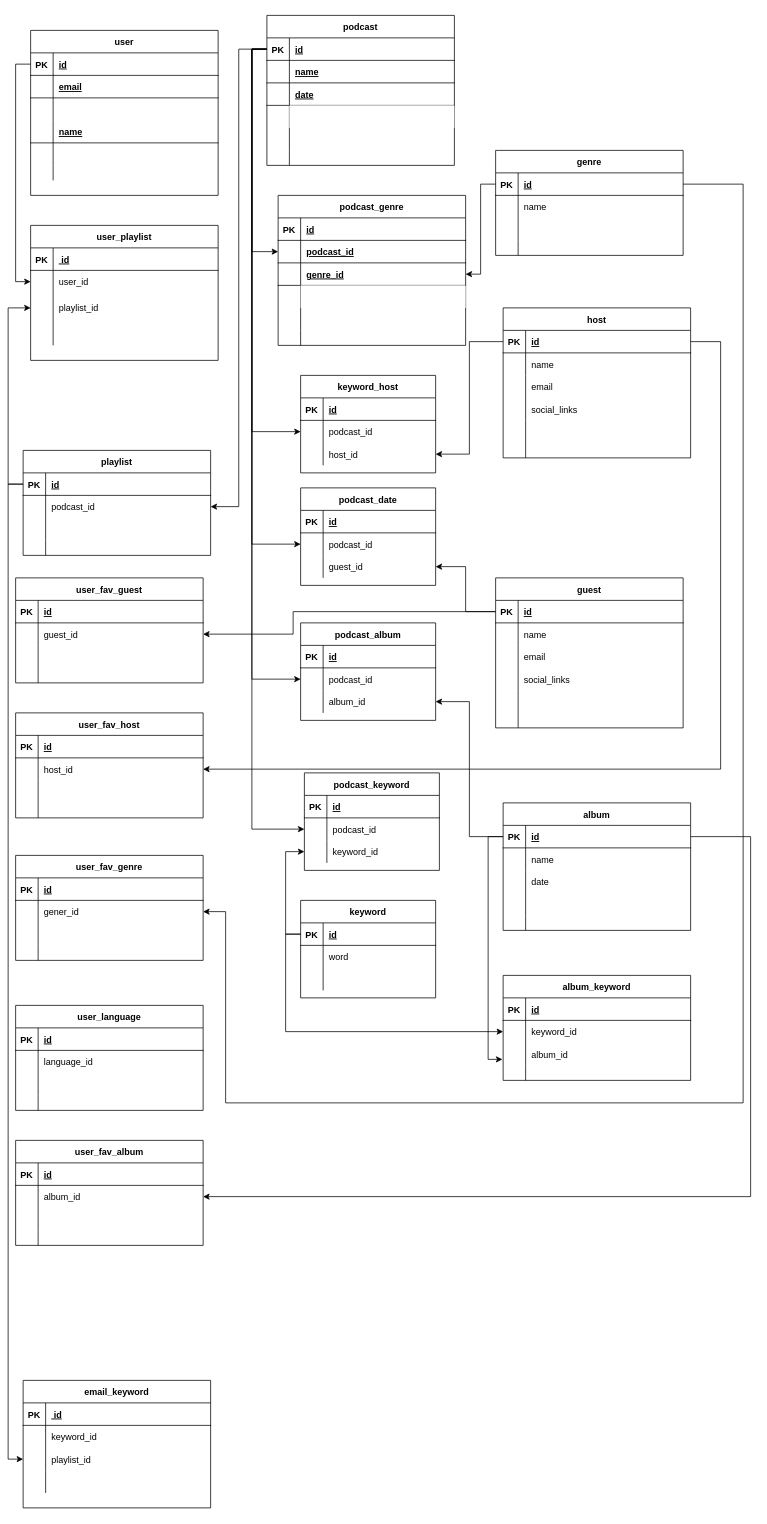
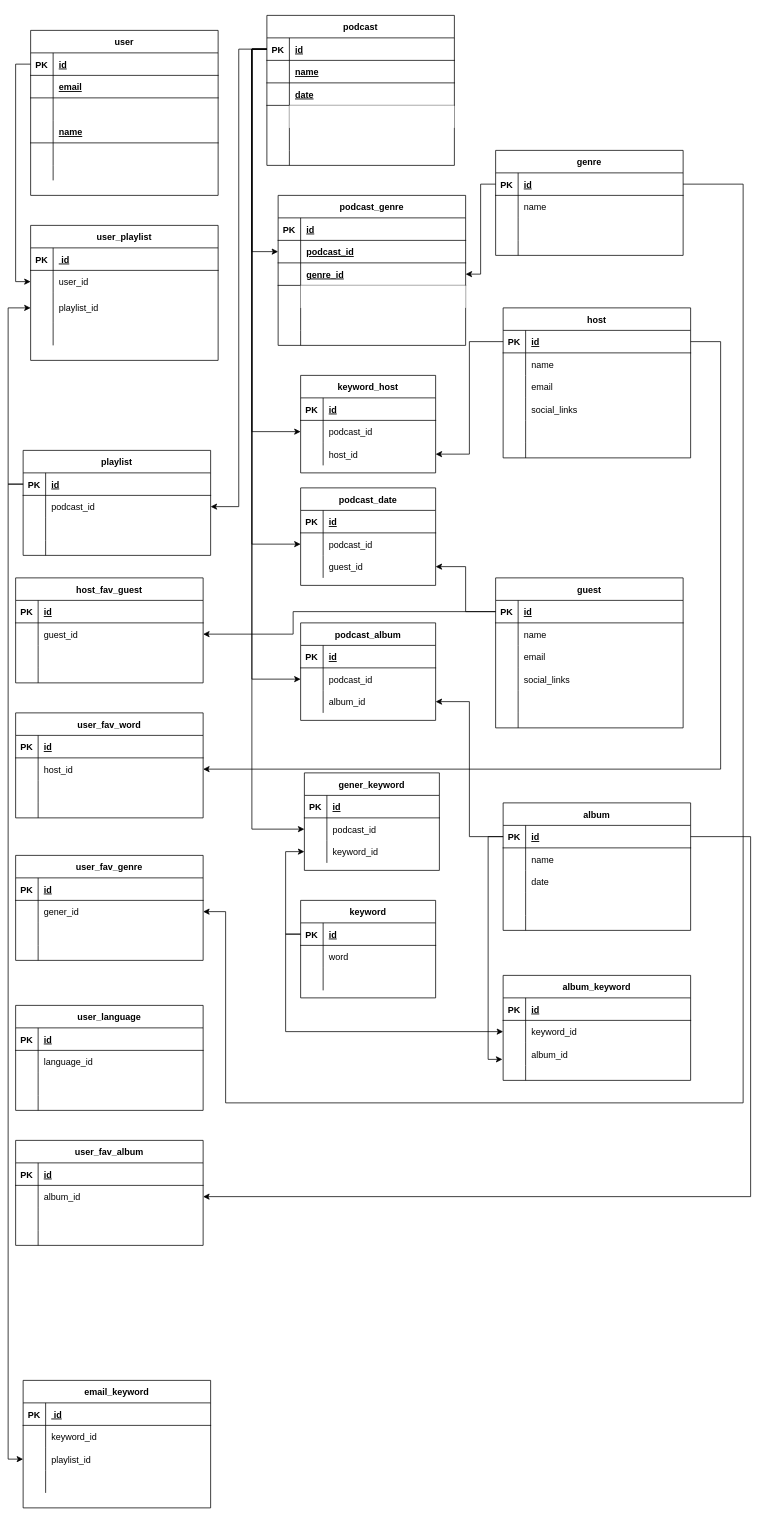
node "user_fav_guest": label "user_fav_guest" -> "host_fav_guest"
node "user_fav_host": label "user_fav_host" -> "user_fav_word"
node "podcast_keyword": label "podcast_keyword" -> "gener_keyword"
